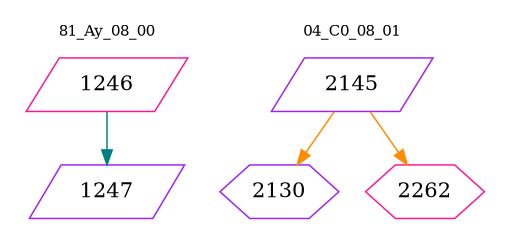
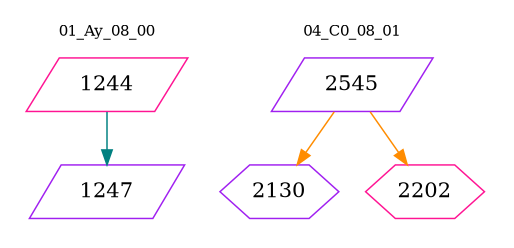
cluster "81_Ay_08_00": label "81_Ay_08_00" -> "01_Ay_08_00"
node "1246": label "1246" -> "1244"
node "2145": label "2145" -> "2545"
node "2262": label "2262" -> "2202"
